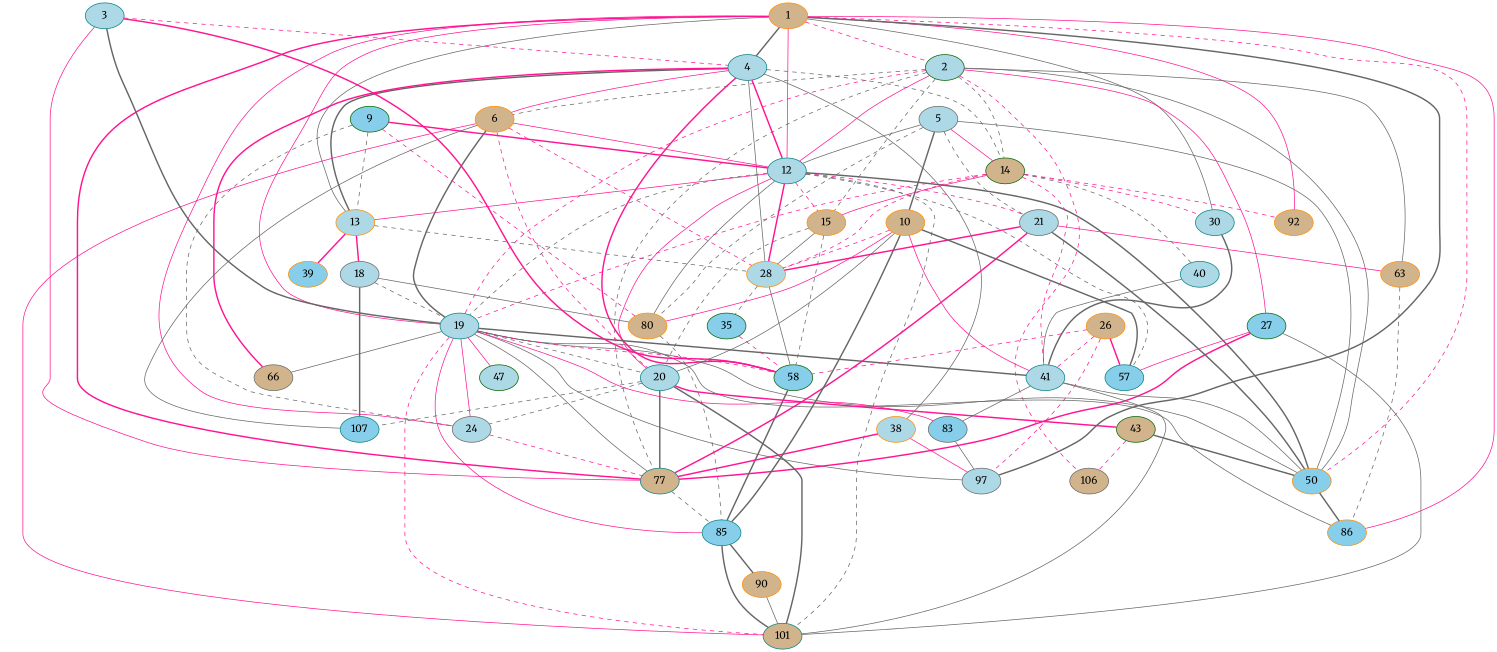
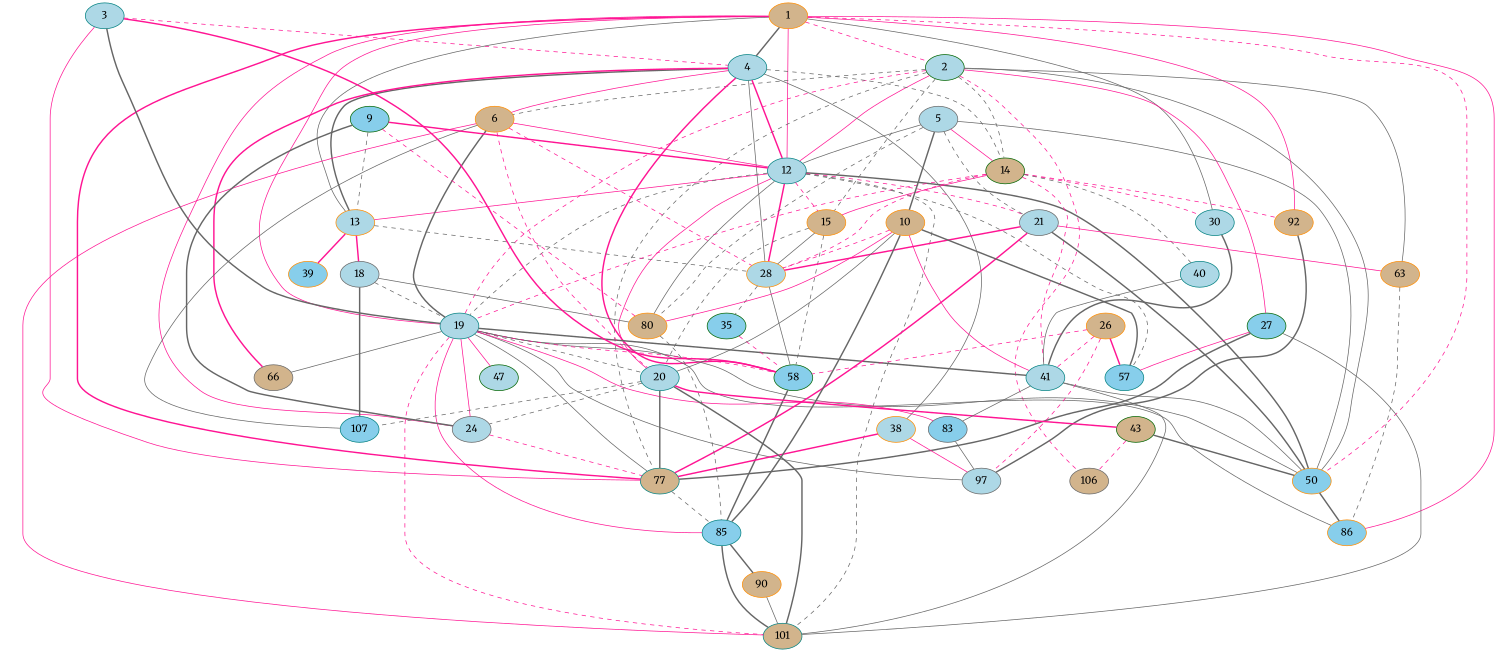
edge "1" -- "97": now "92" -- "97"
edge "9" -- "24": style dashed -> bold
edge "27" -- "77": color deeppink -> gray40
